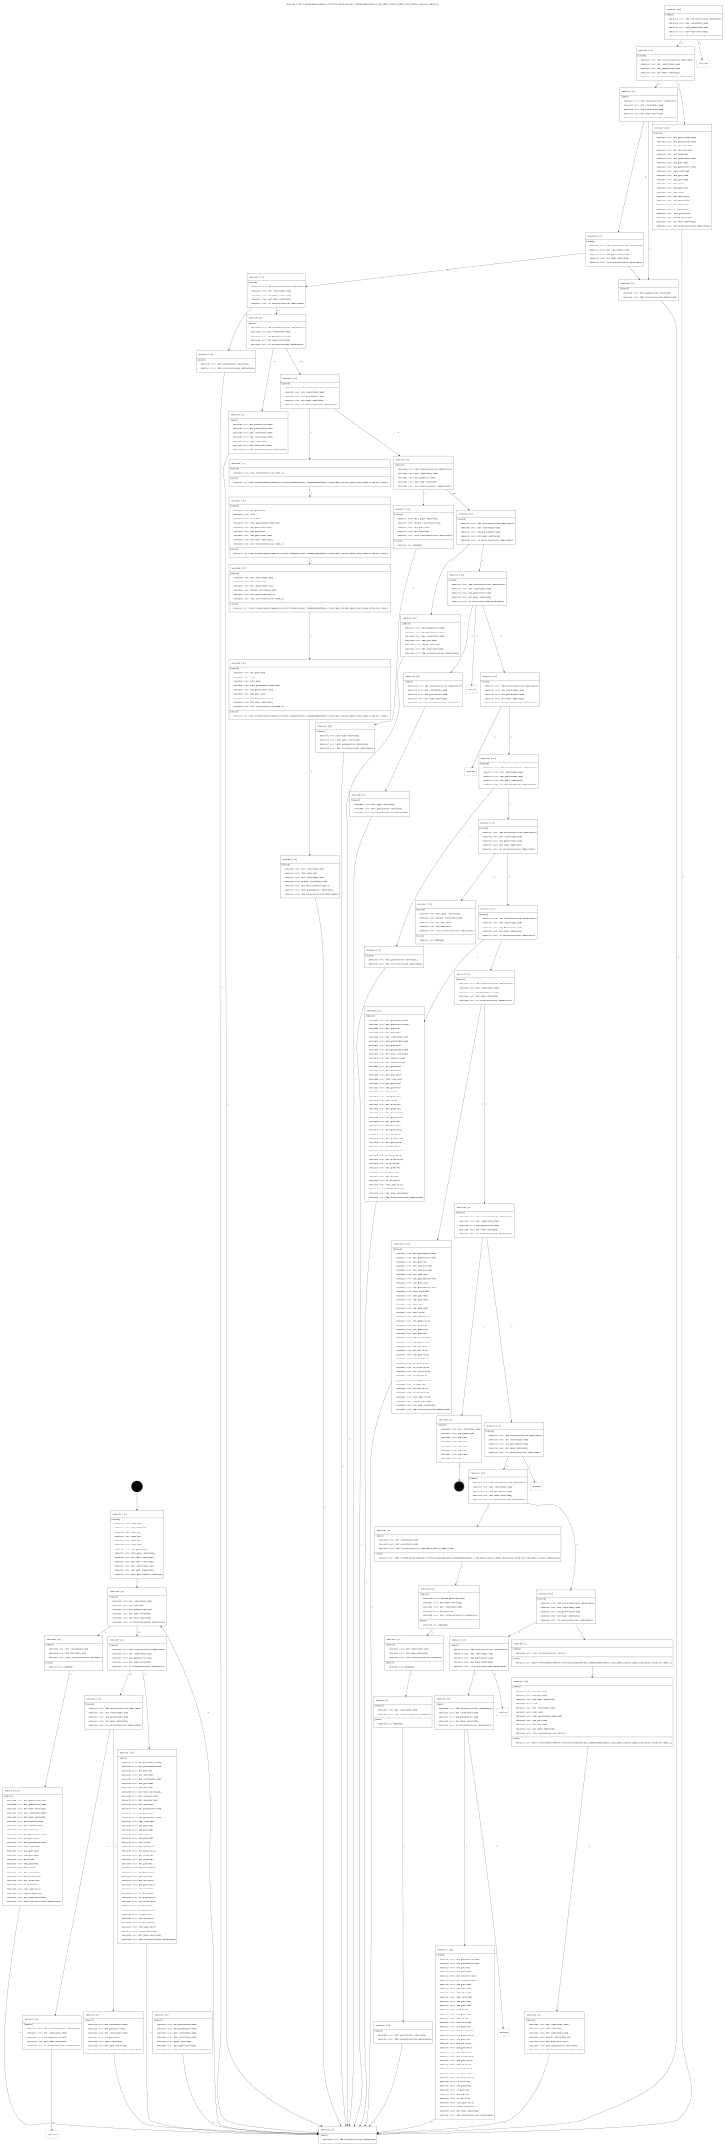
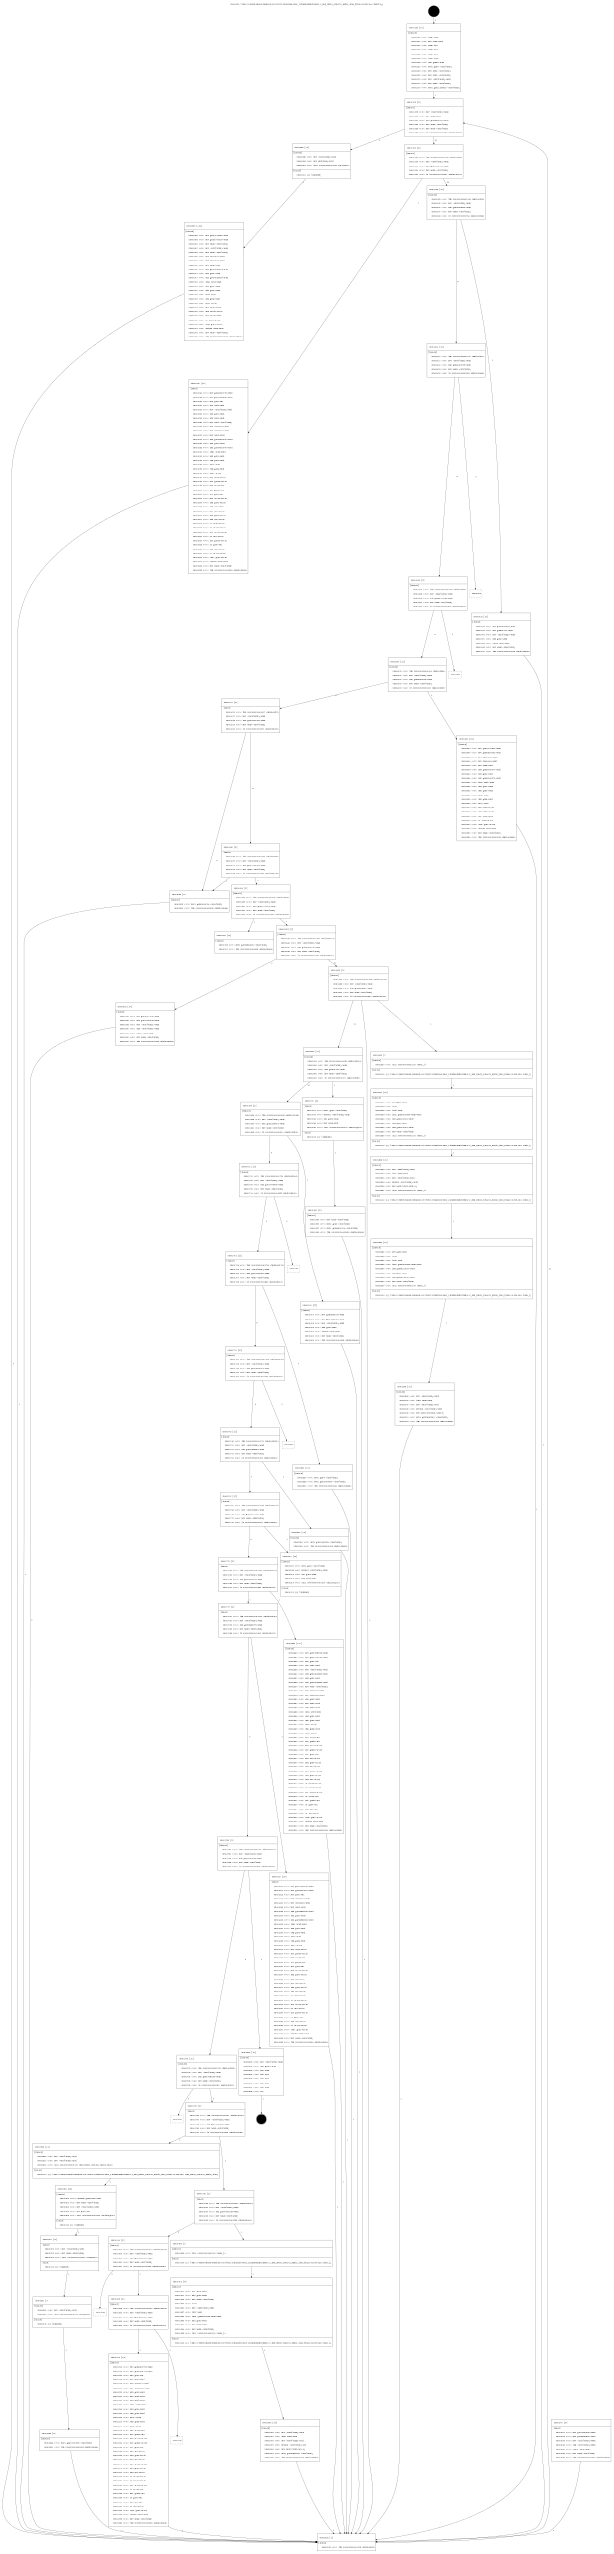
edge "0x401610 [22]" -> "0x401626 [22]": added, label "19"
edge "0x401701 [25]" -> "0x401733 [25]": now "0x40171a [25]" -> "0x401733 [25]"
edge "0x40194e [12]" -> "0x401e2a [5]": now "0x4016b6 [25]" -> "0x401e2a [5]"
